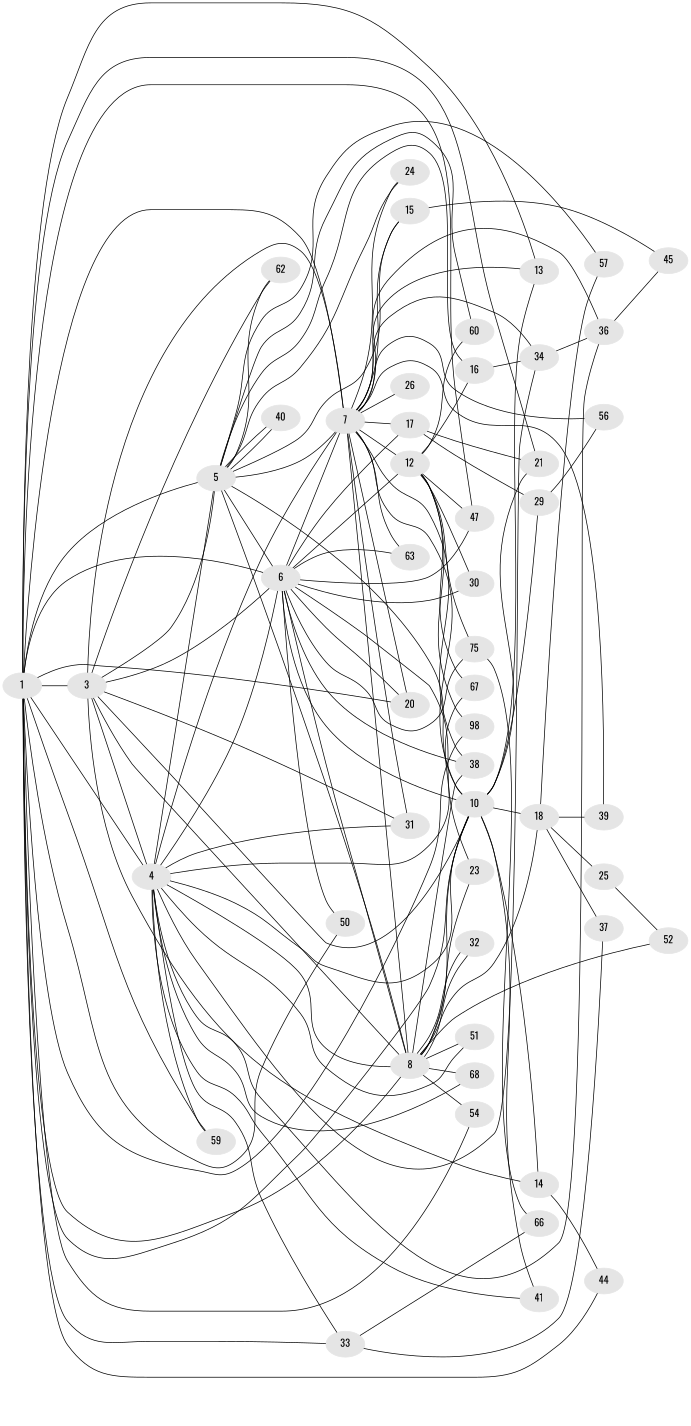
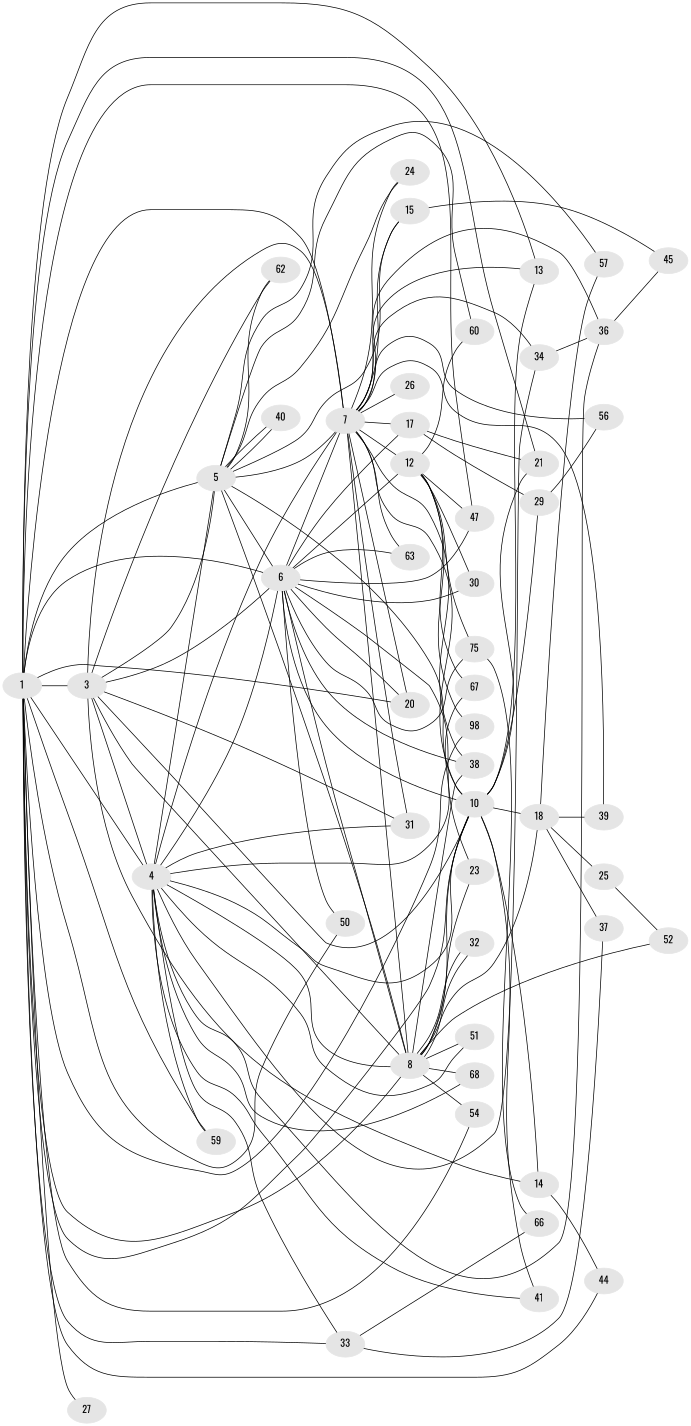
node "16": removed
node "27": added
